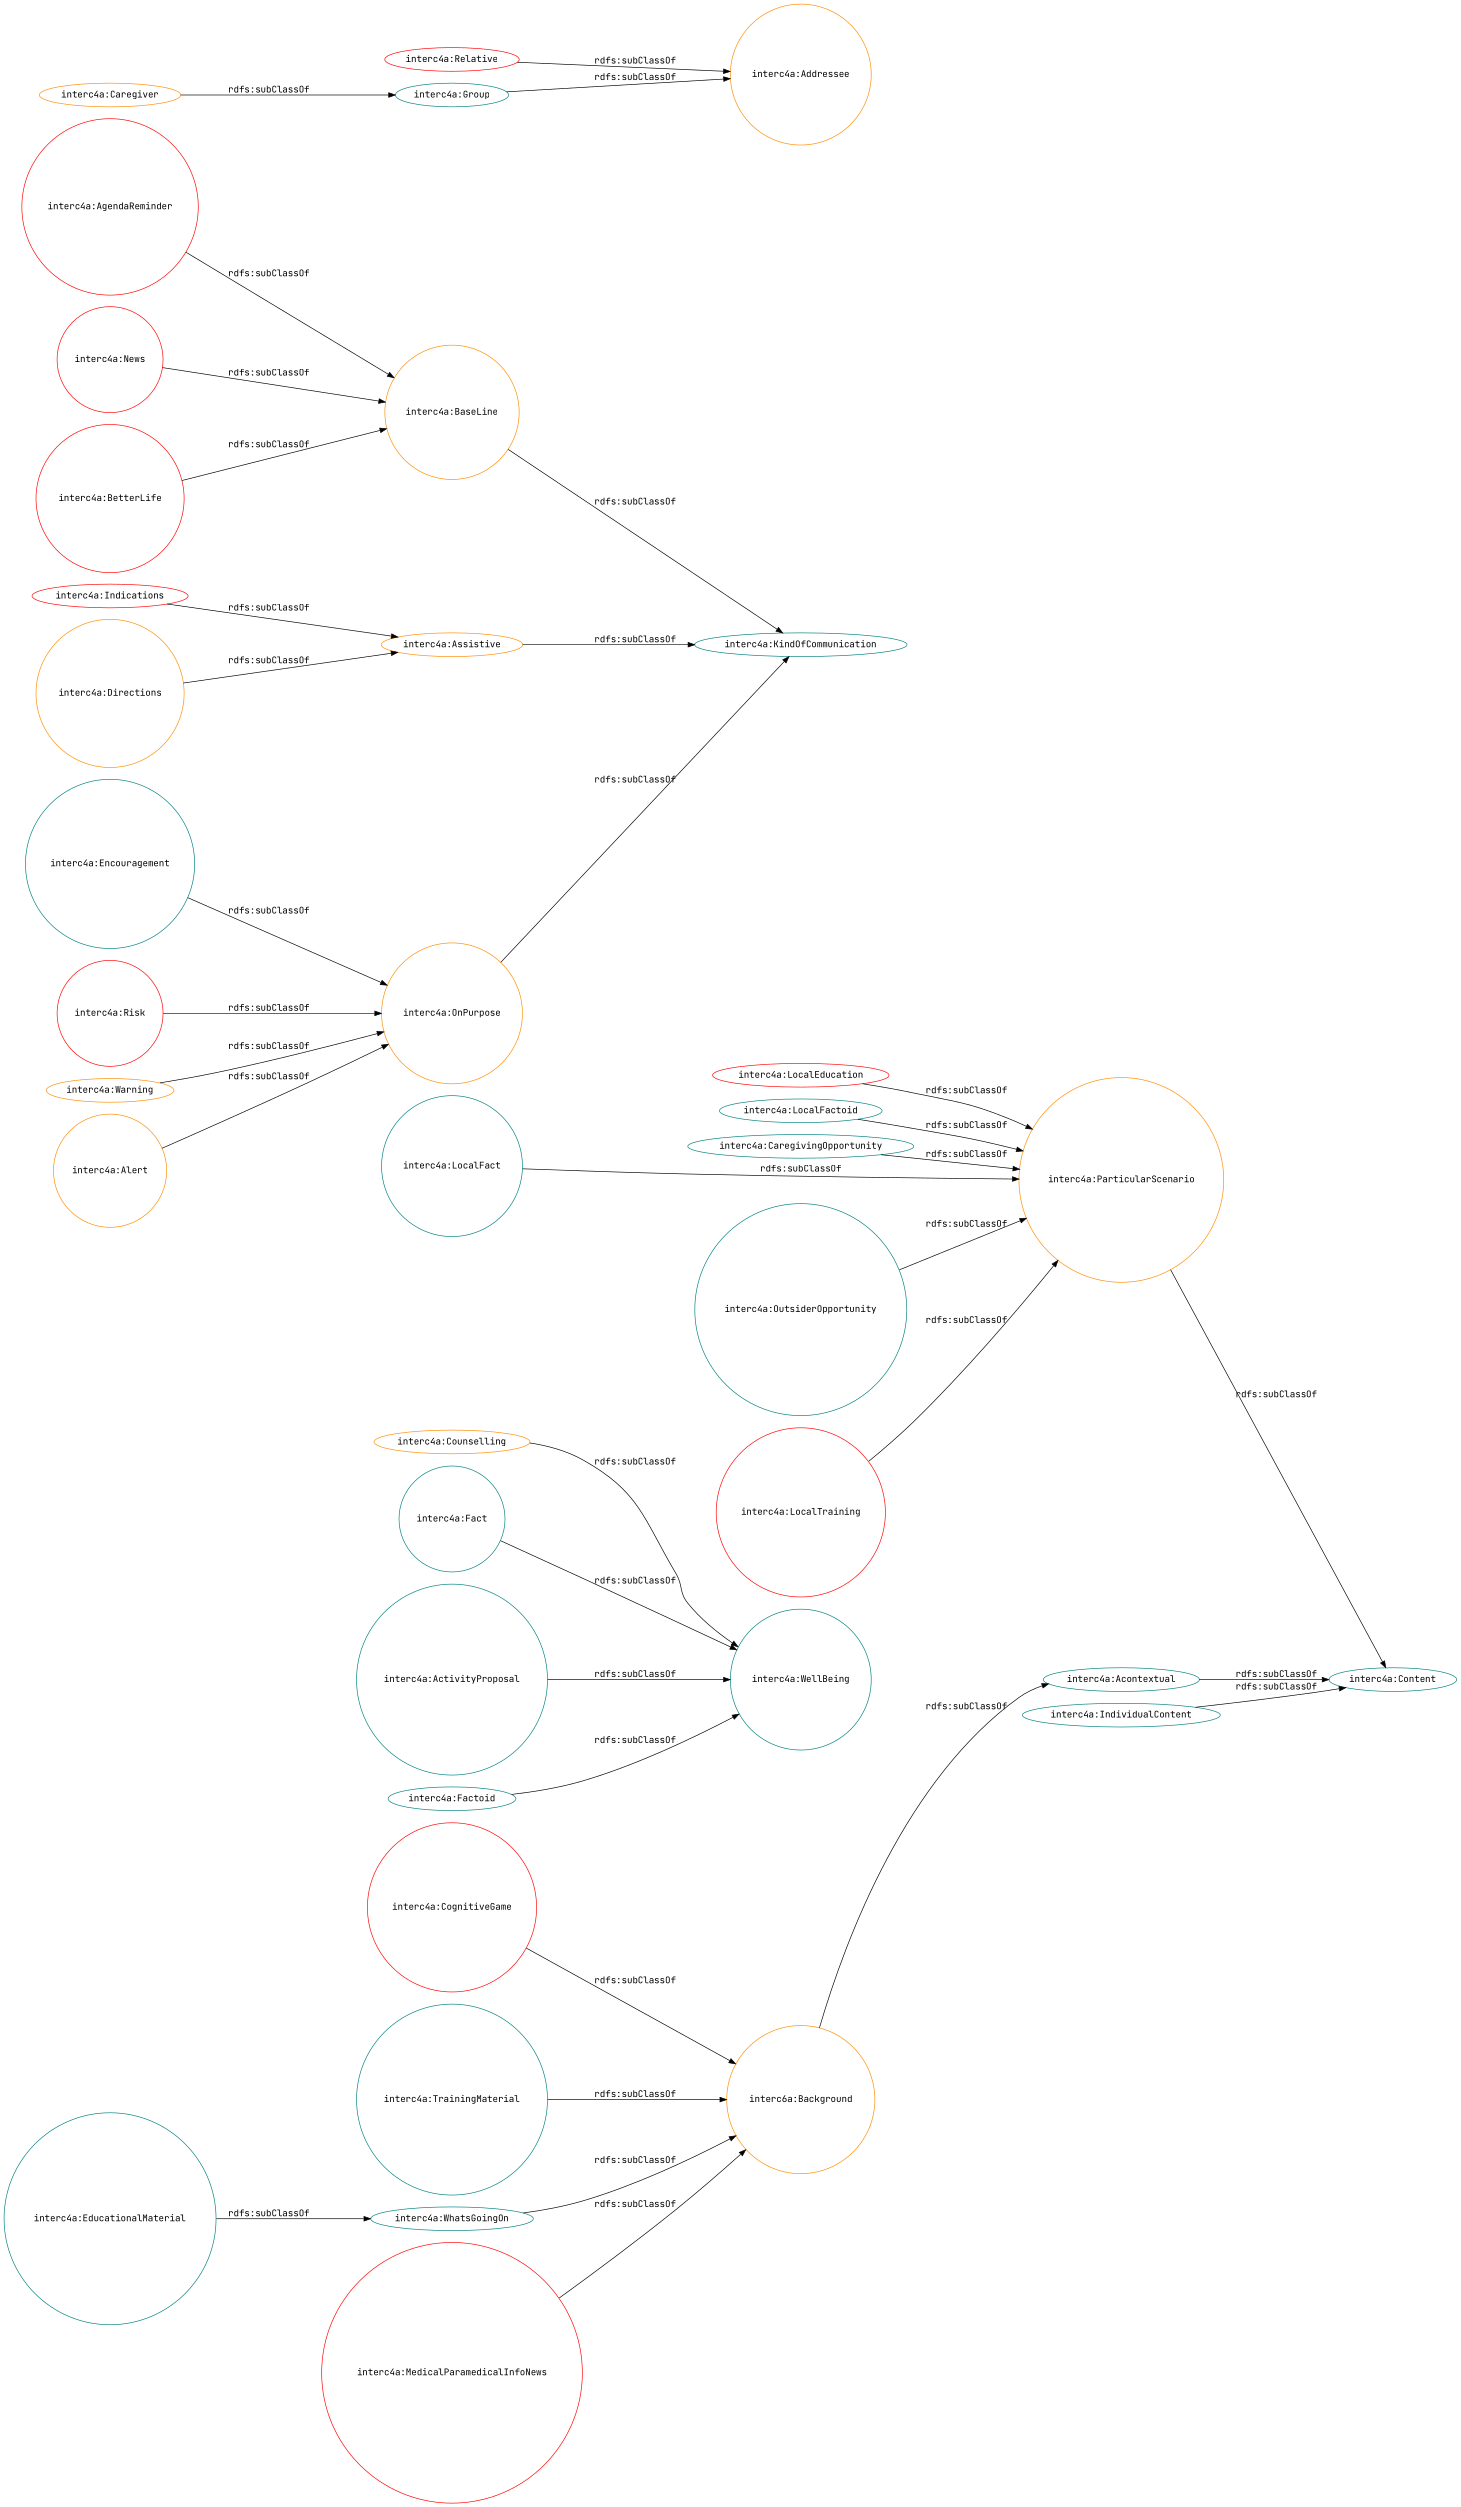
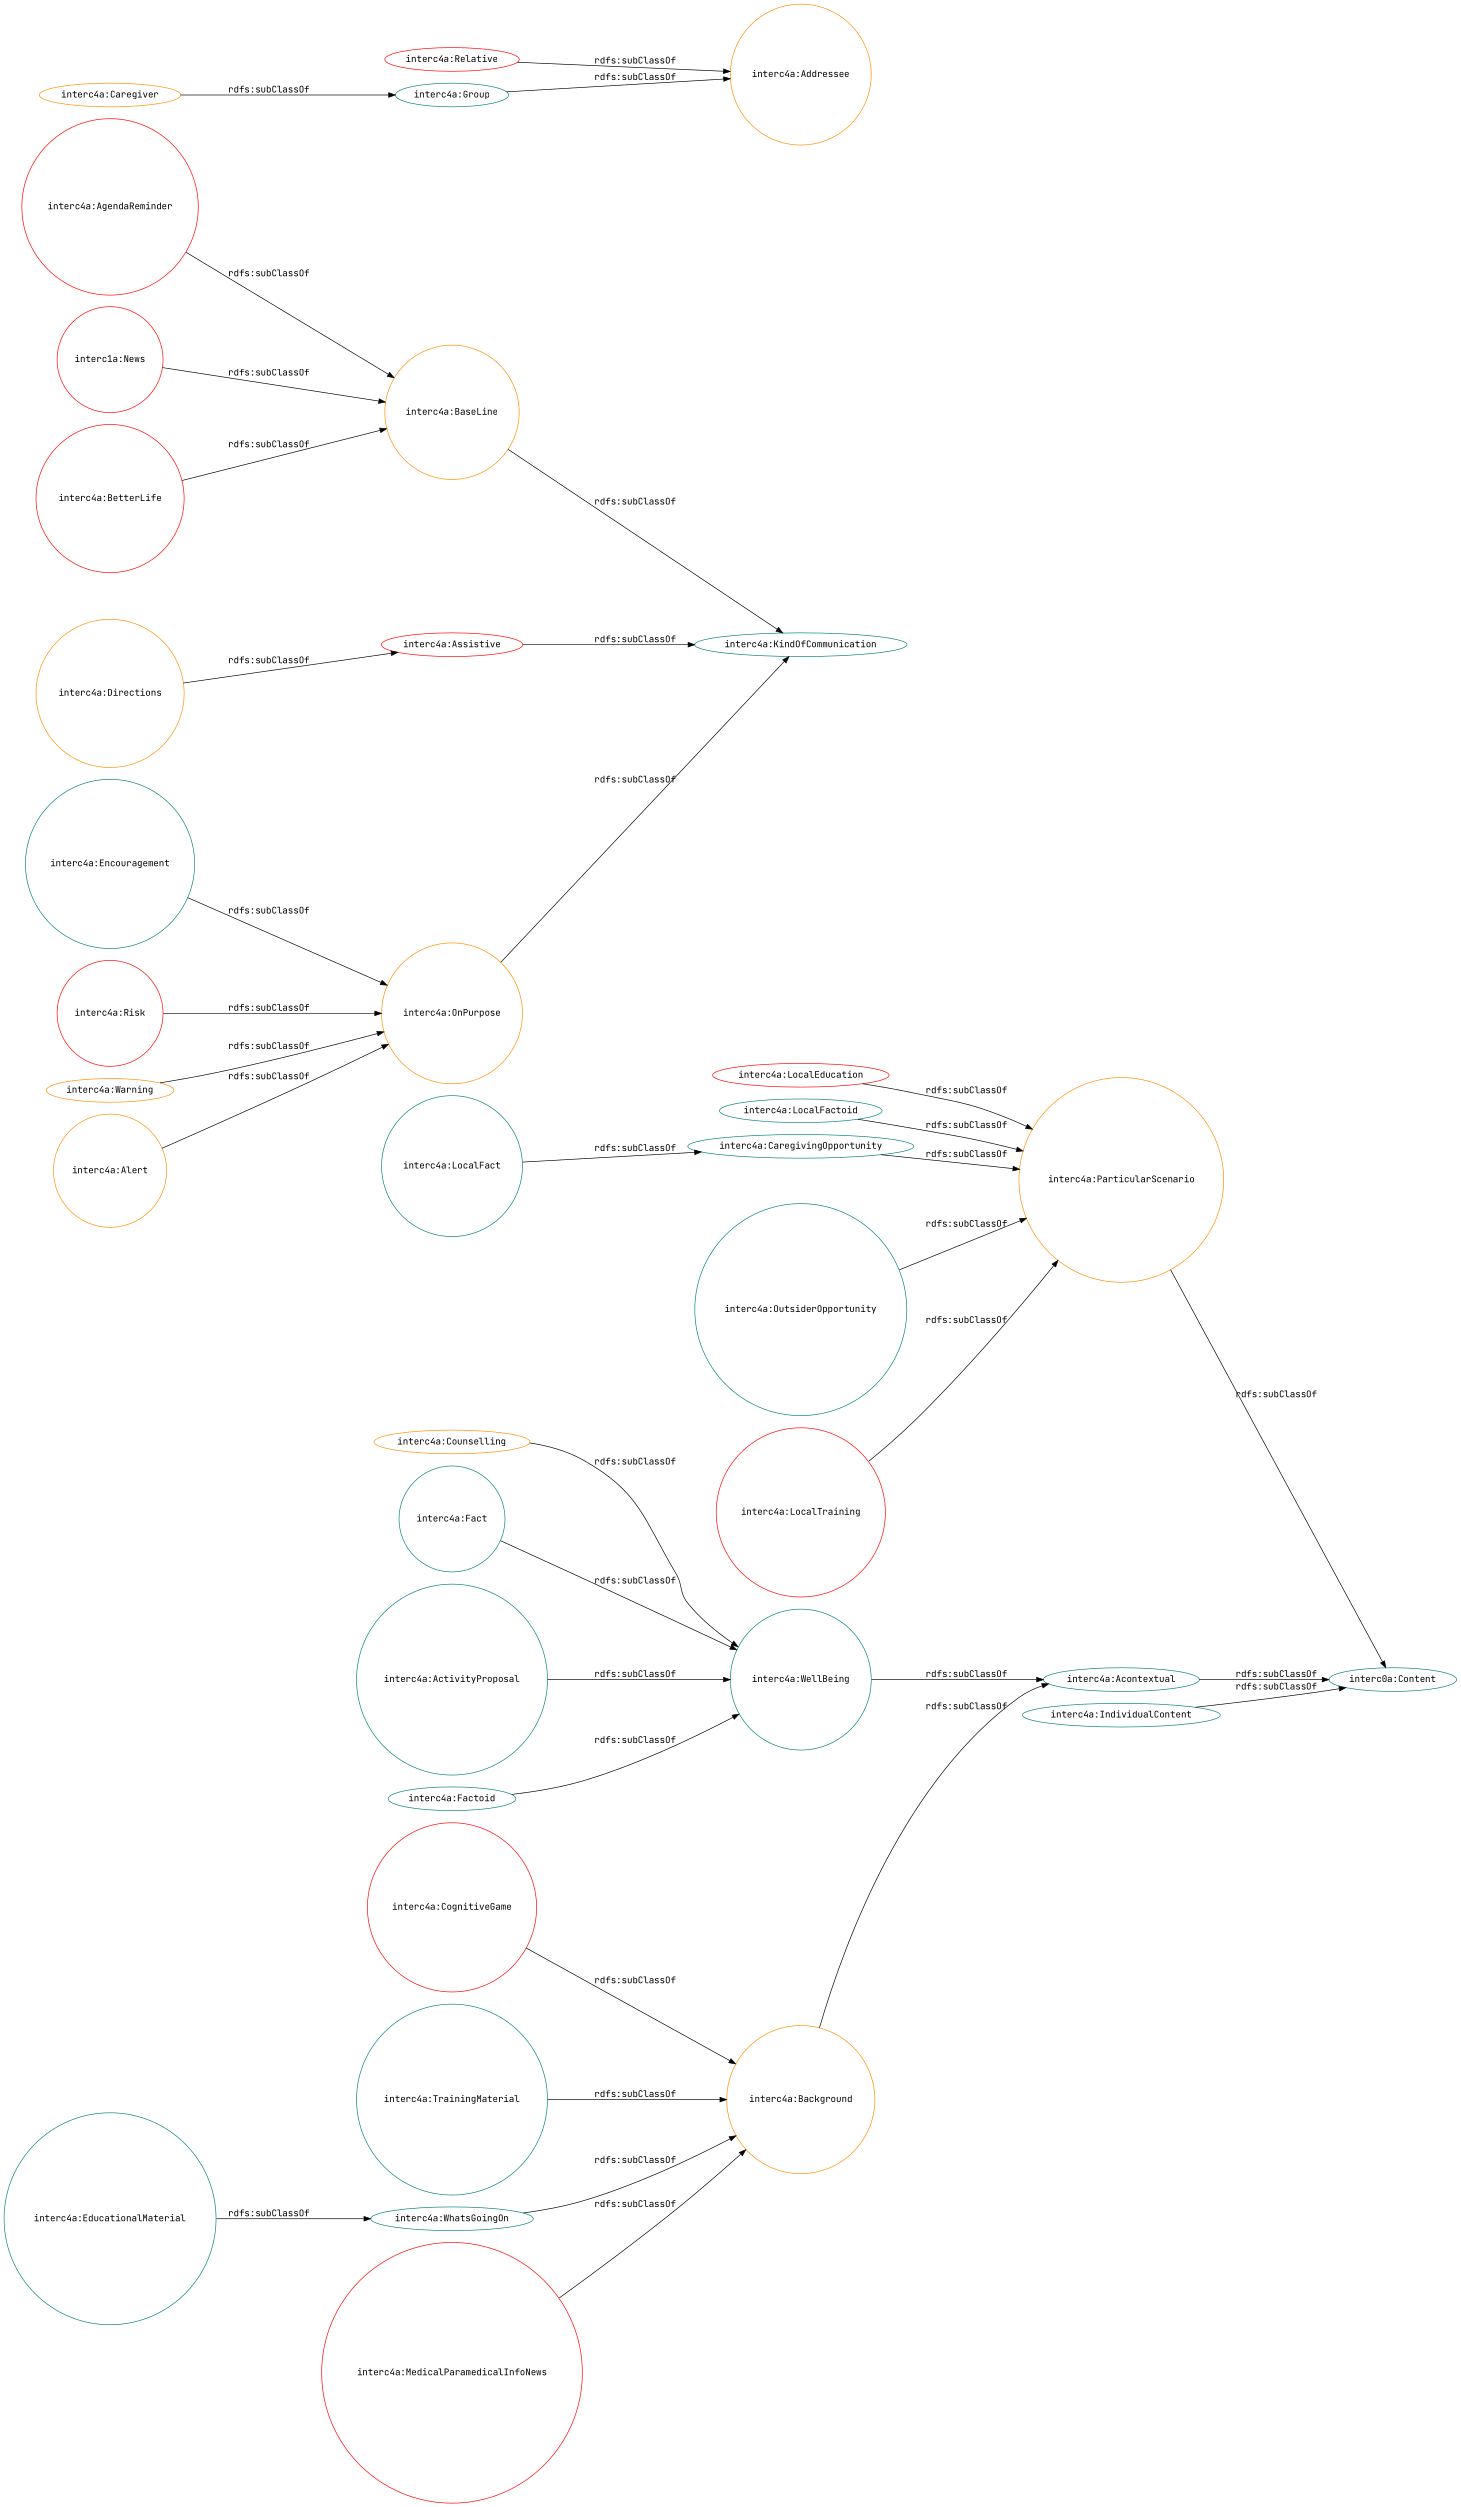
node "interc4a:News": label "interc4a:News" -> "interc1a:News"
node "interc4a:Indications": removed
node "interc4a:Assistive": color darkorange -> red
edge "interc4a:LocalFact" -> "interc4a:ParticularScenario": now "interc4a:LocalFact" -> "interc4a:CaregivingOpportunity"
edge "interc4a:WellBeing" -> "interc4a:Acontextual": added, label "rdfs:subClassOf"
node "interc4a:Content": label "interc4a:Content" -> "interc0a:Content"
node "interc6a:Background": label "interc6a:Background" -> "interc4a:Background"
